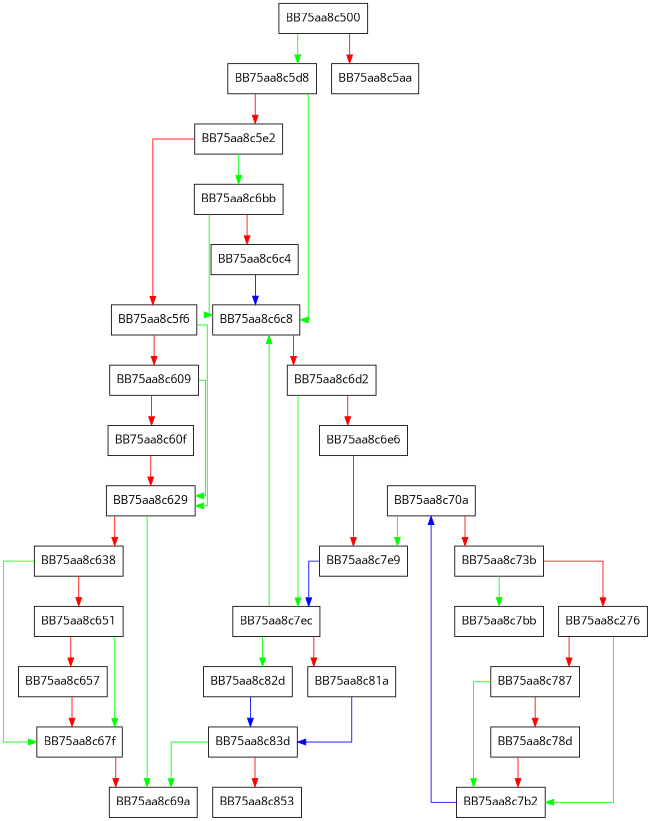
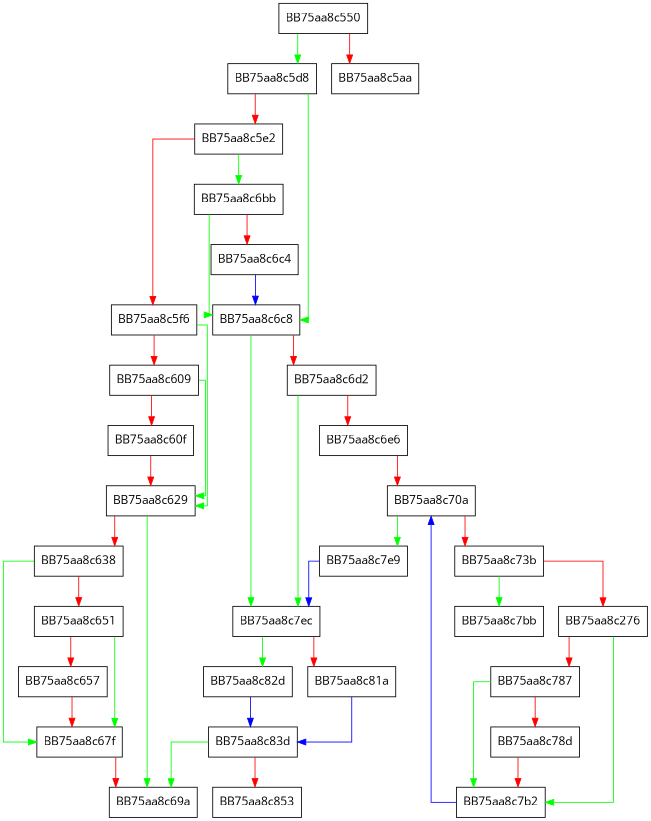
node "BB75aa8c500": label "BB75aa8c500" -> "BB75aa8c550"
edge "BB75aa8c7ec" -> "BB75aa8c6c8": reversed
edge "BB75aa8c6e6" -> "BB75aa8c7e9": now "BB75aa8c6e6" -> "BB75aa8c70a"
